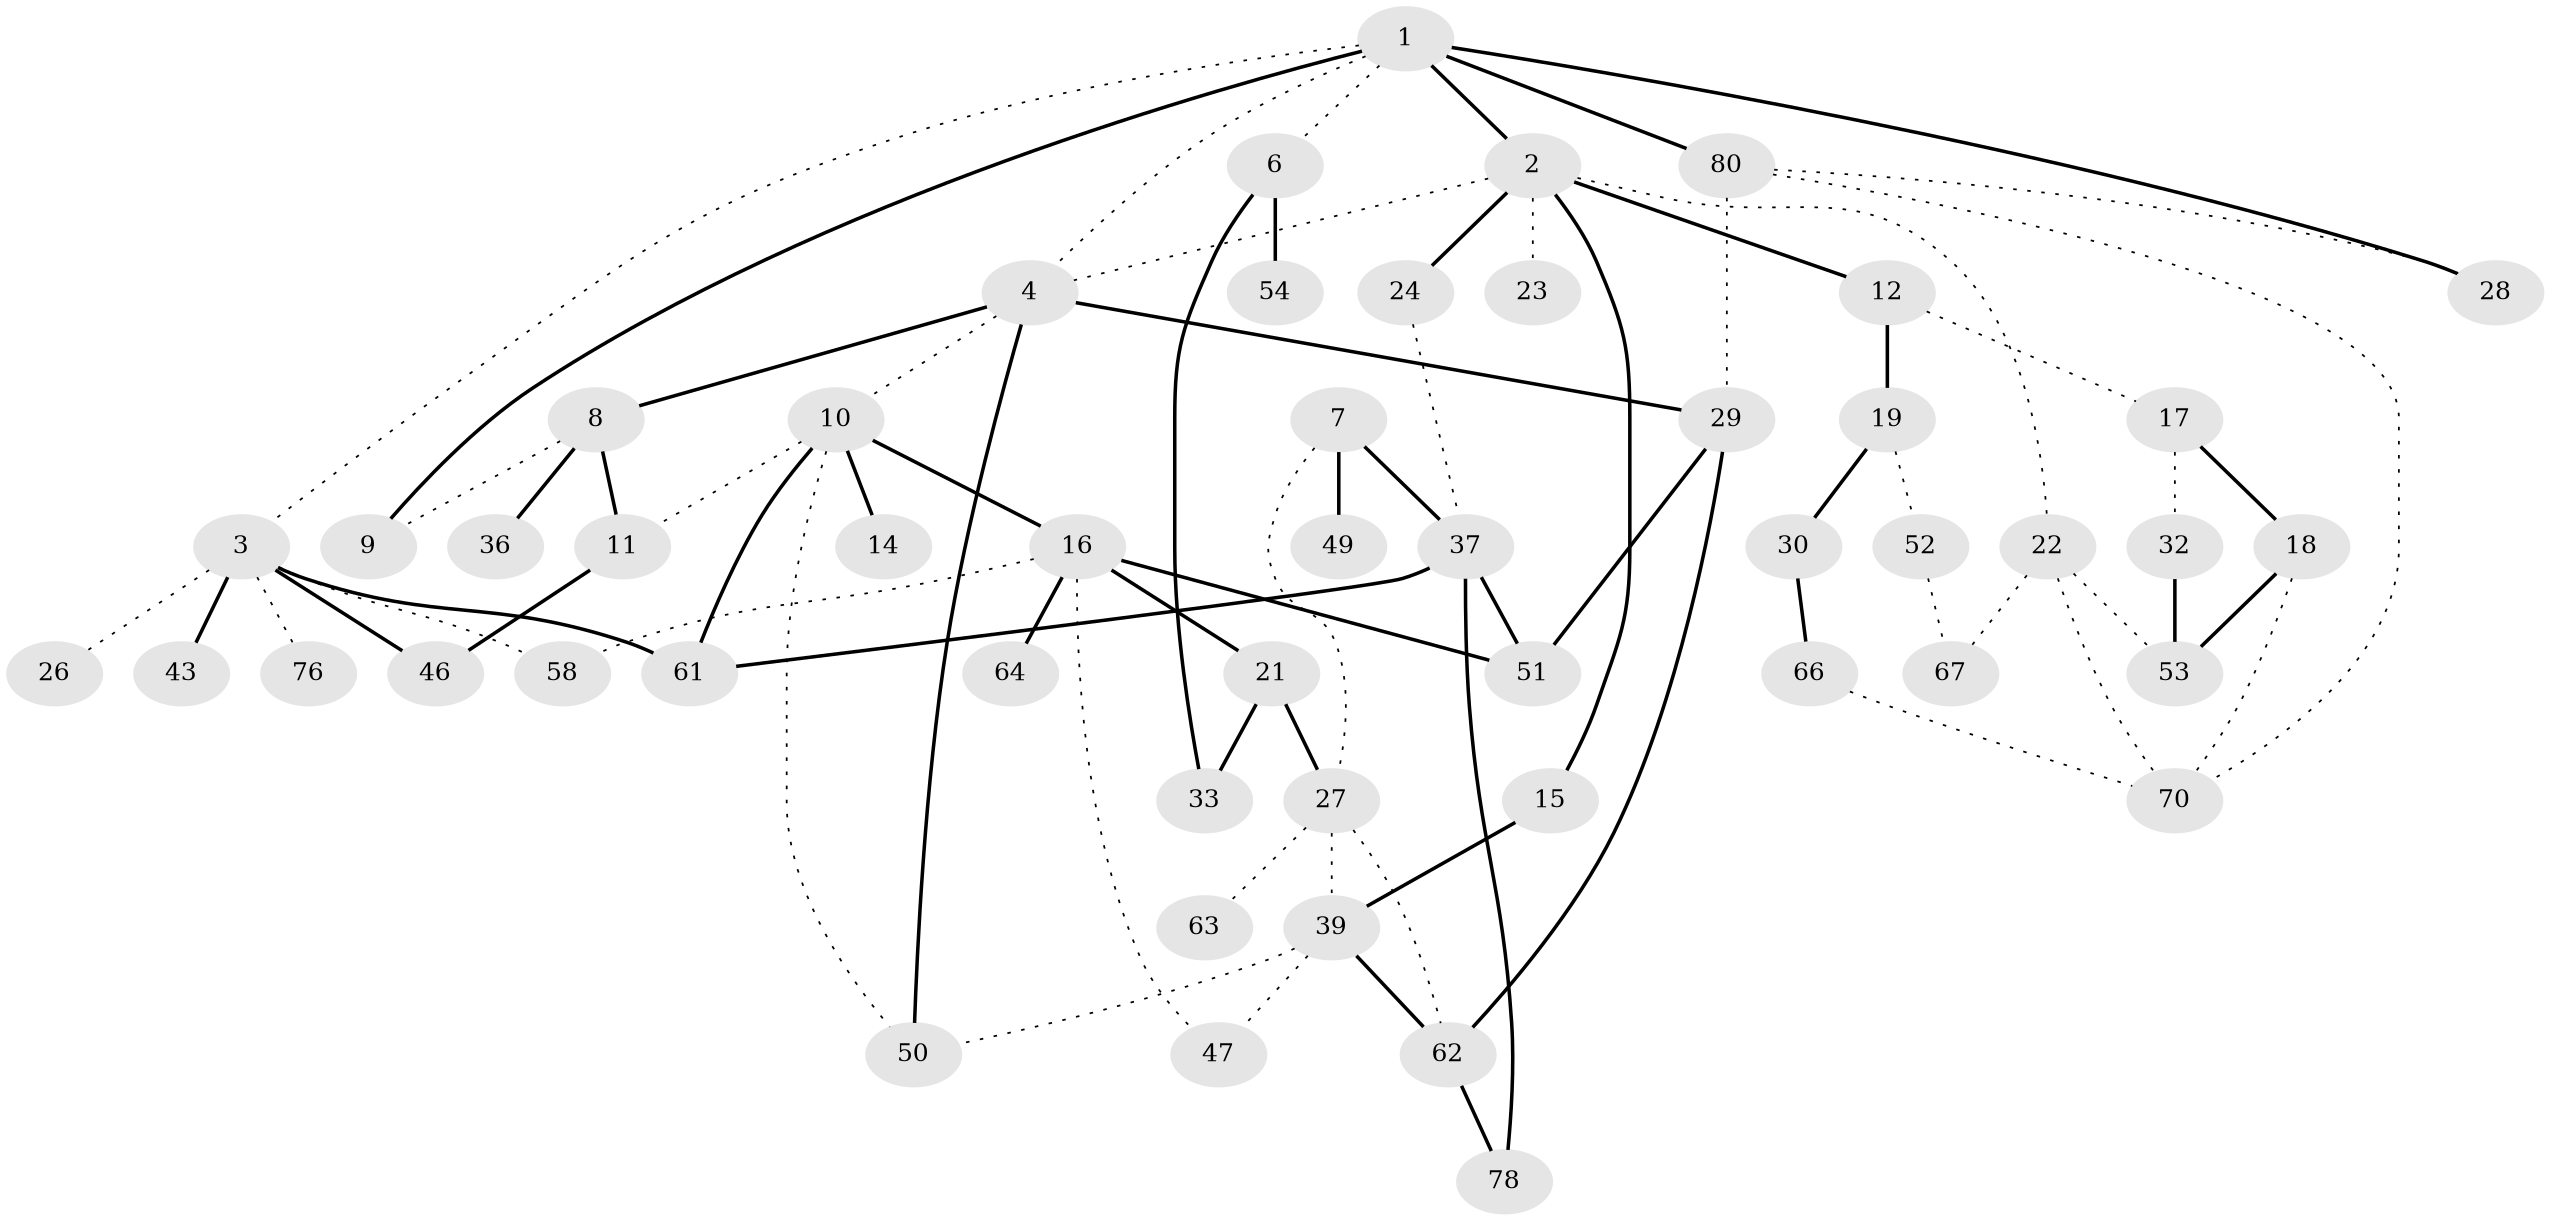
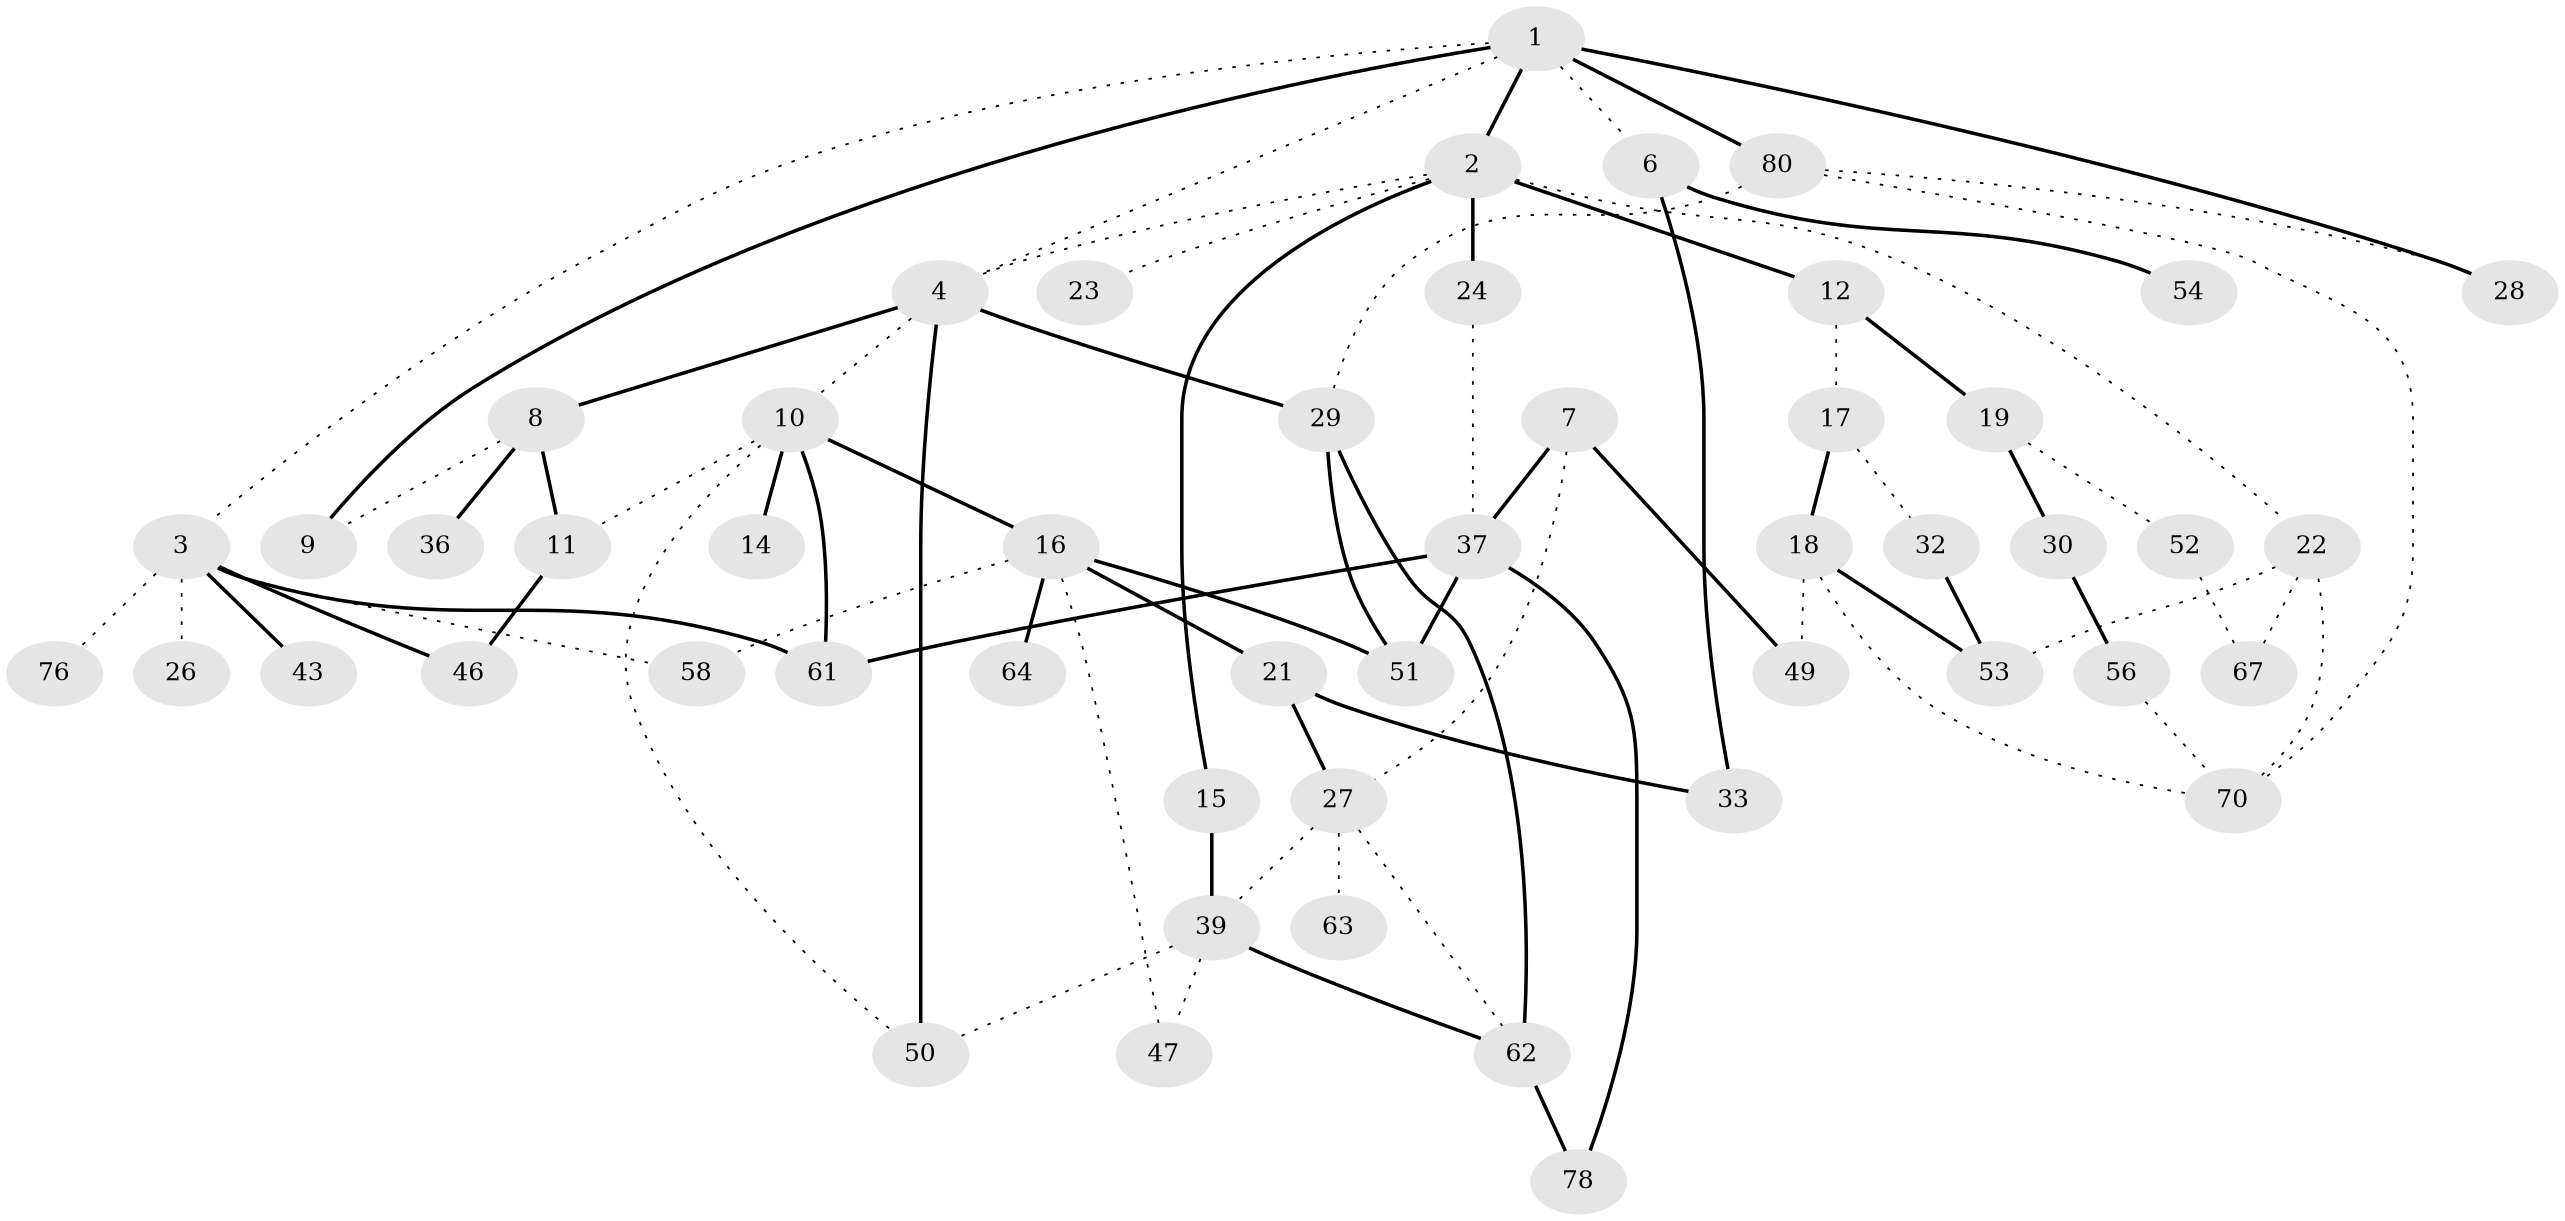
edge "18" -- "49": added
node "66": label "66" -> "56"
